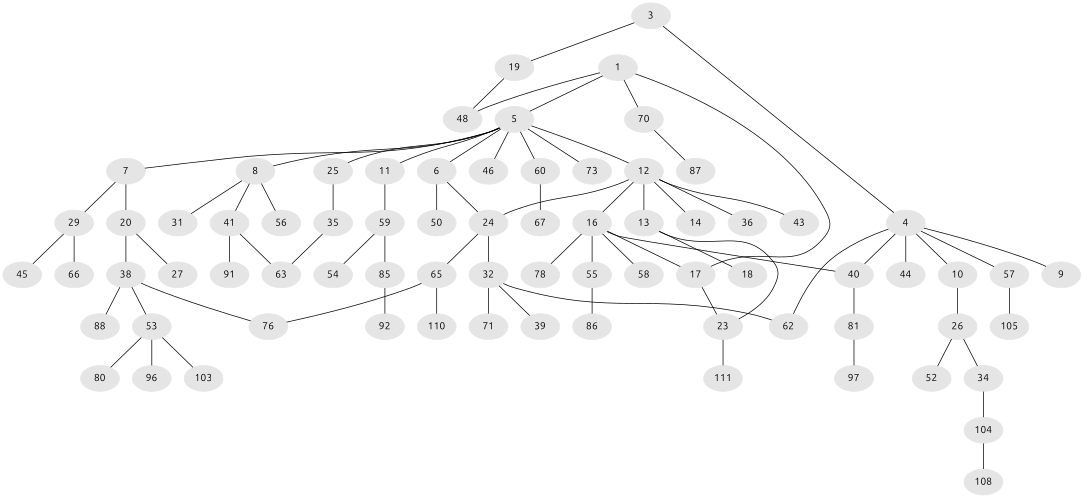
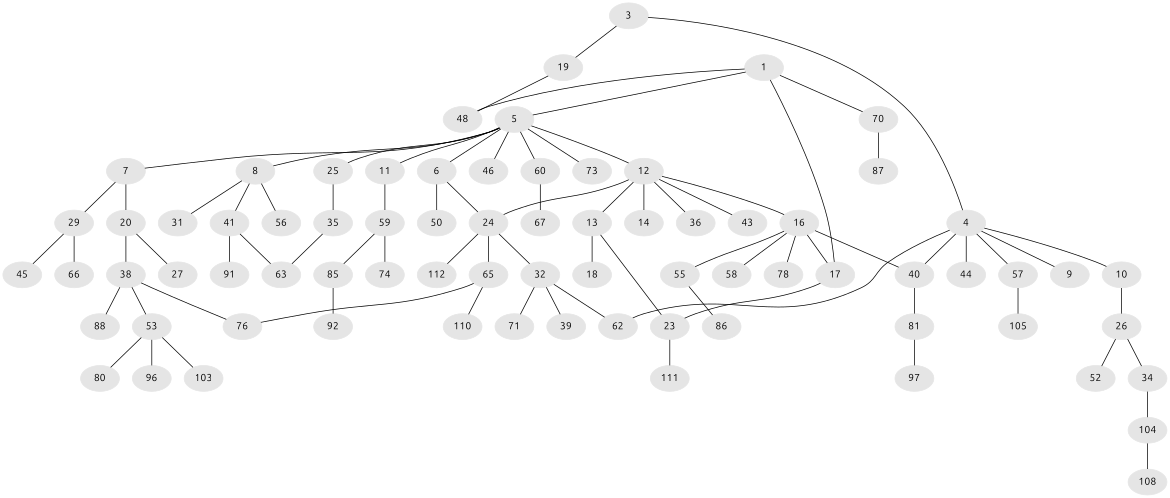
node "54": label "54" -> "74"
node "112": added
